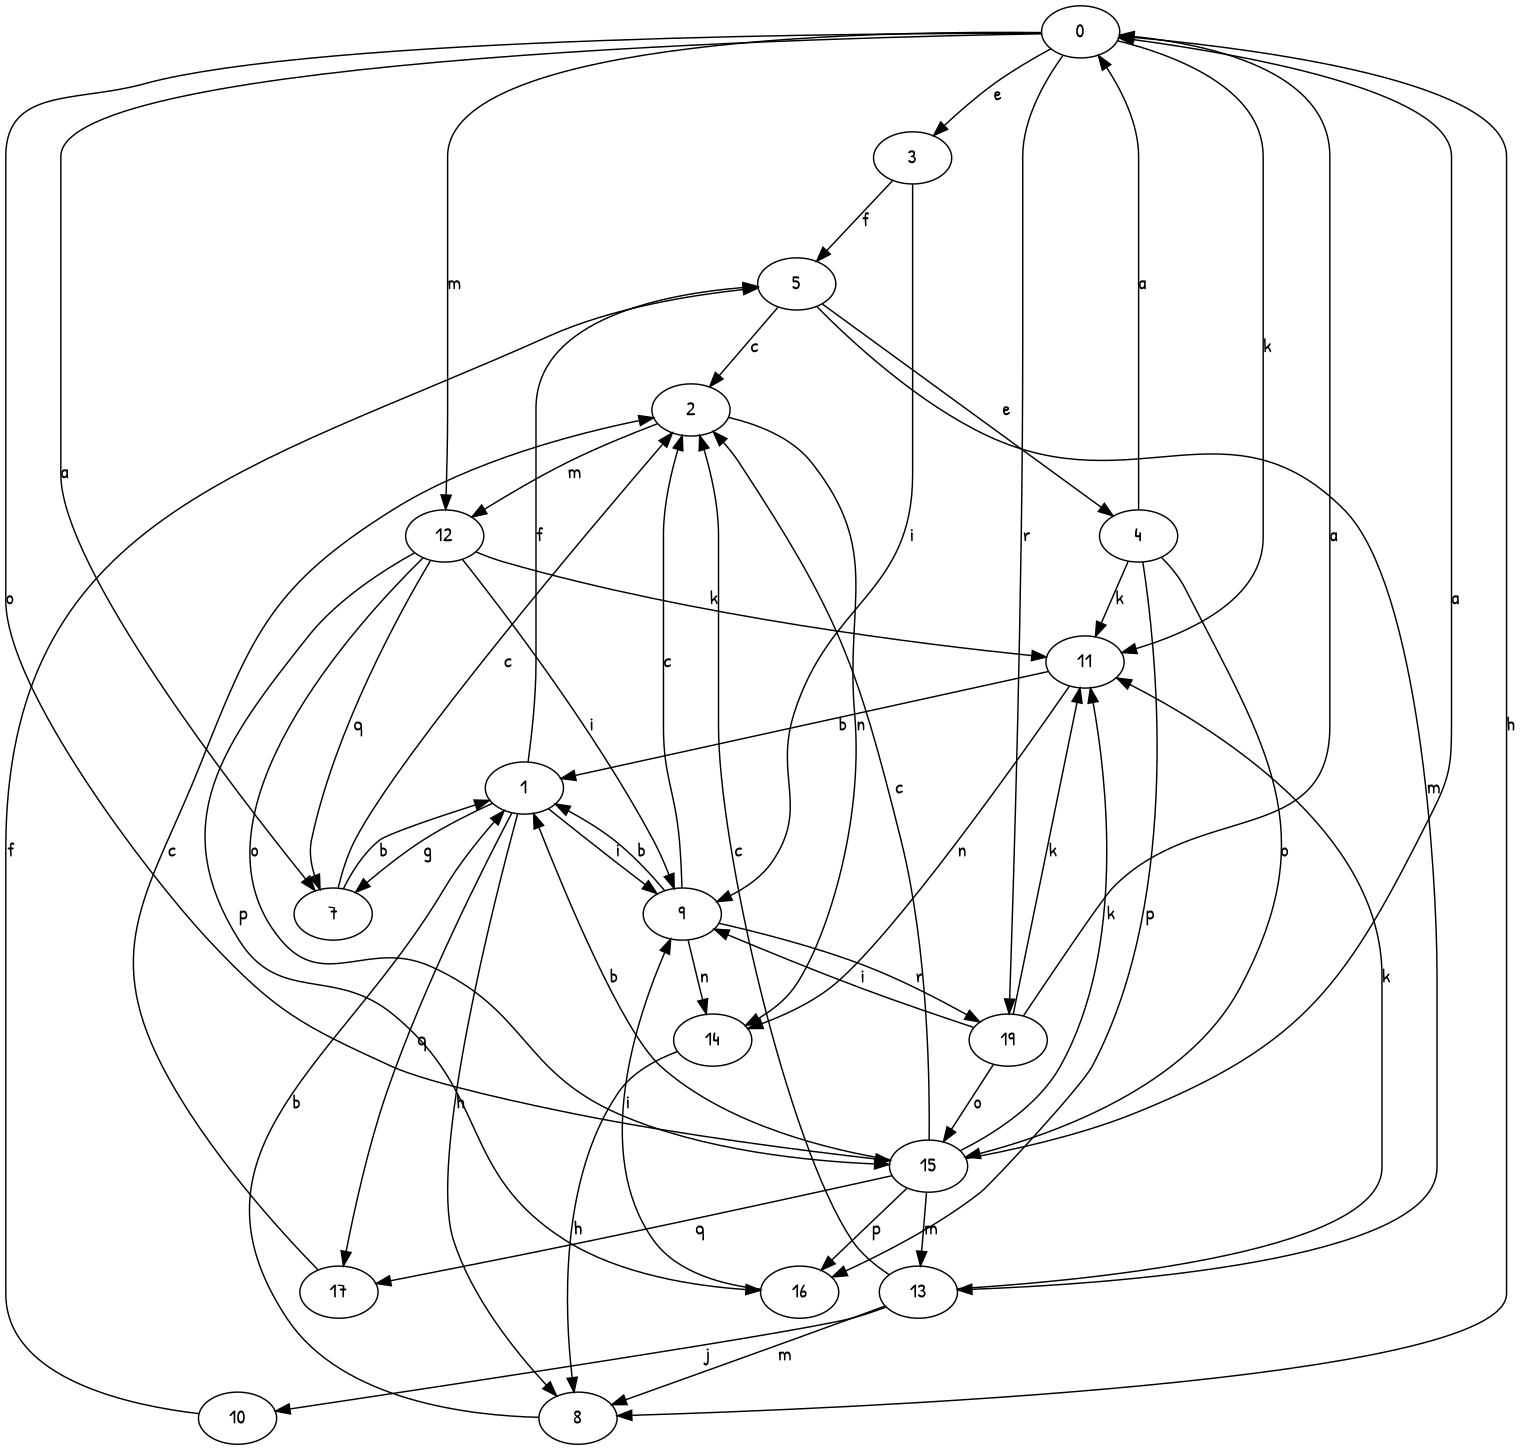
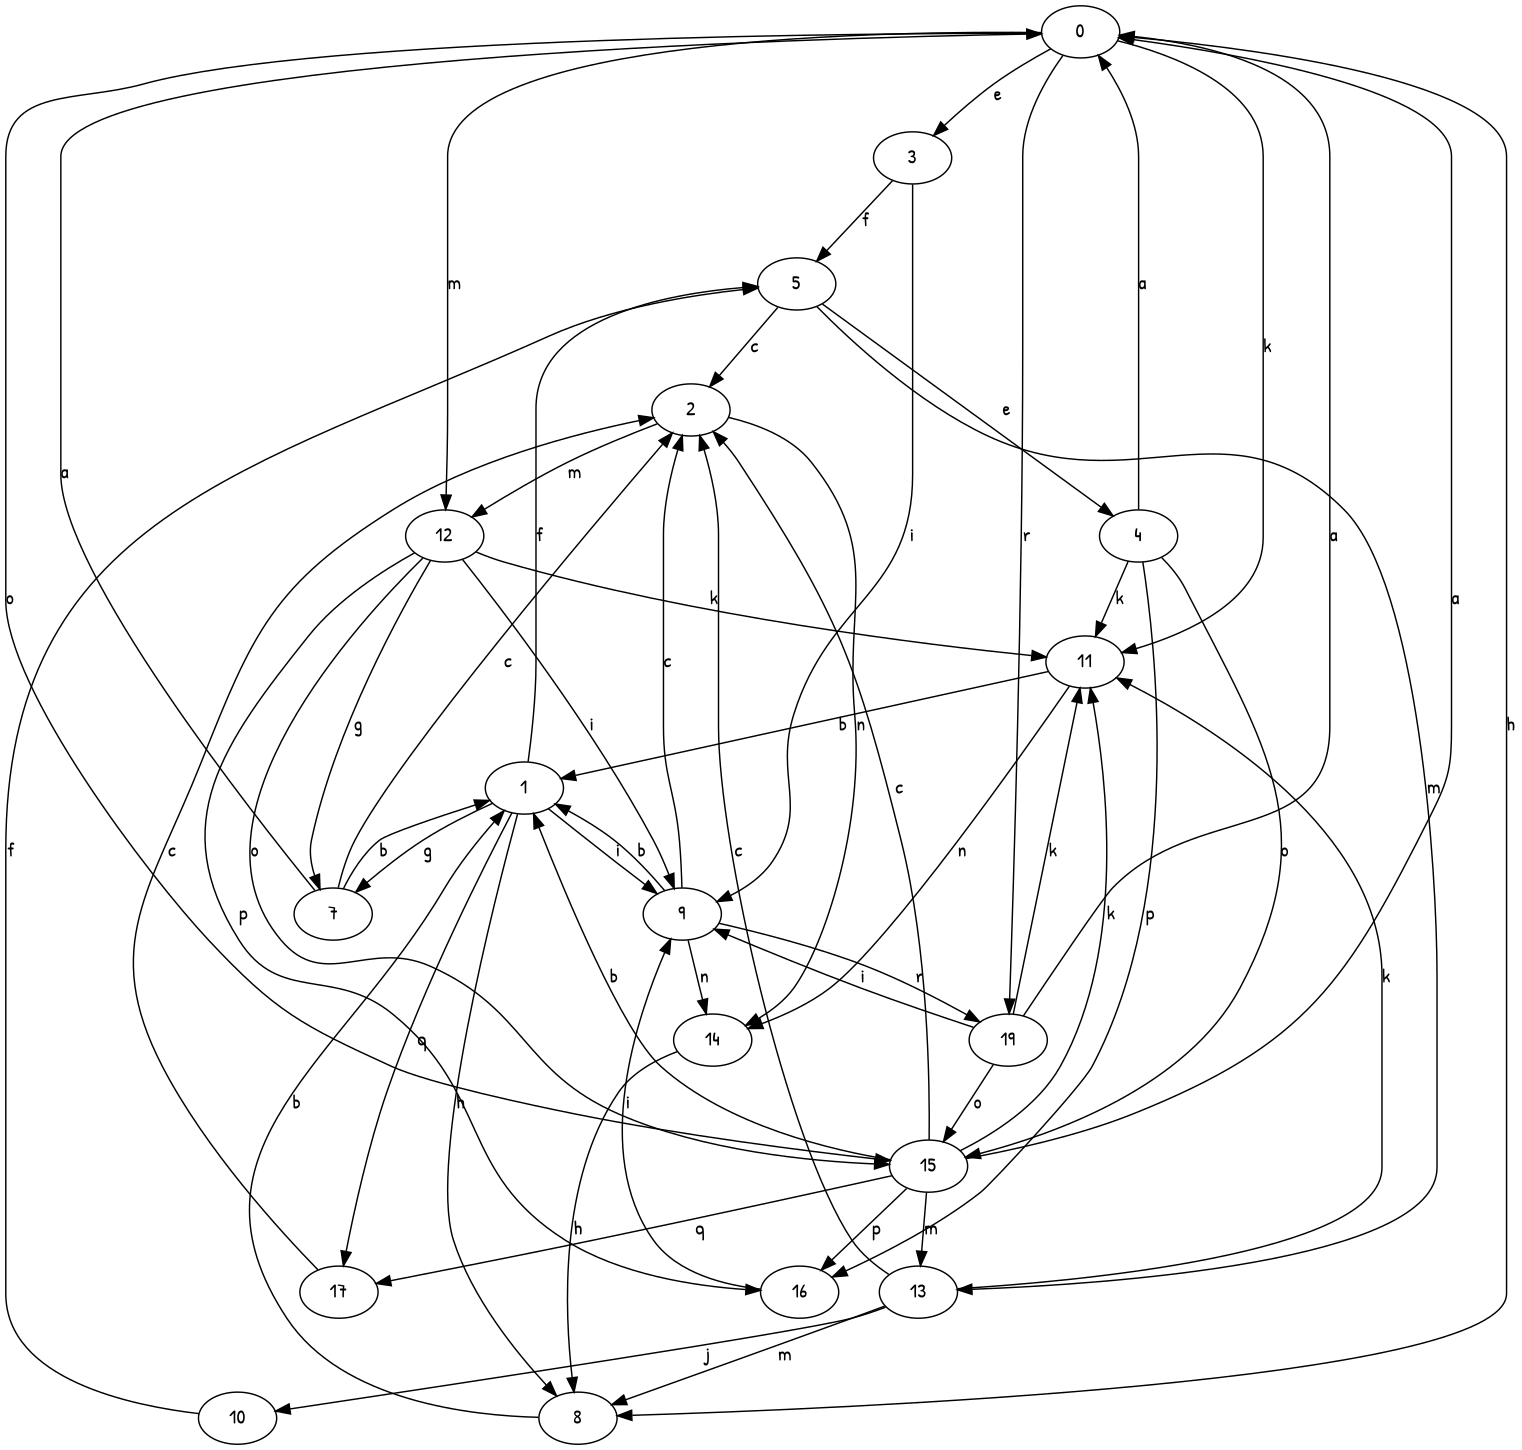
edge "0" -> "7": reversed
edge "12" -> "7": label "q" -> "g"
